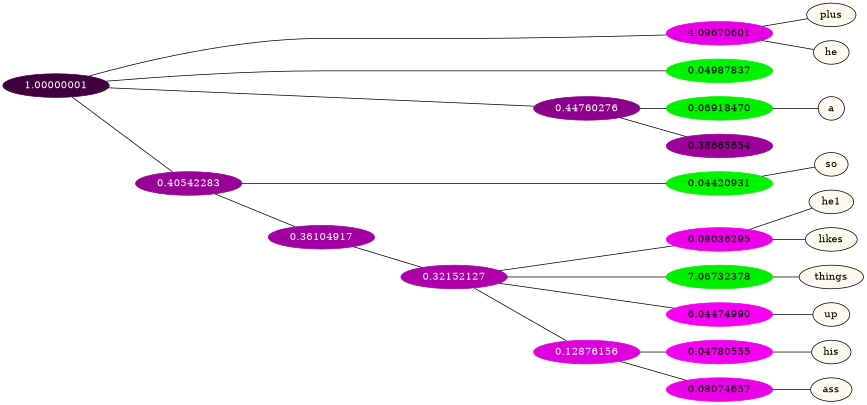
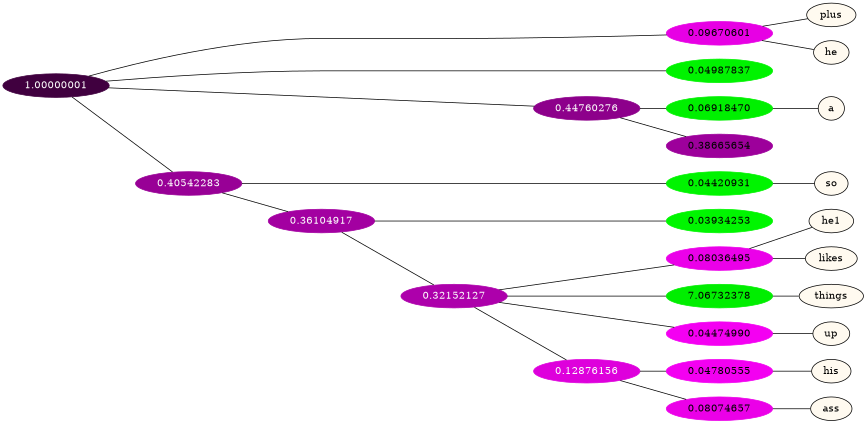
node "4.09670601": label "4.09670601" -> "0.09670601"
node "0.03934253": added
node "0.08036295": label "0.08036295" -> "0.08036495"
node "6.04474990": label "6.04474990" -> "0.04474990"
